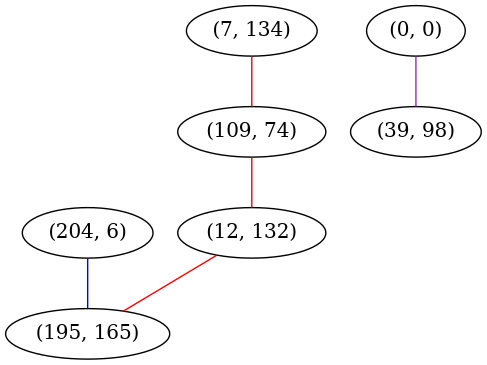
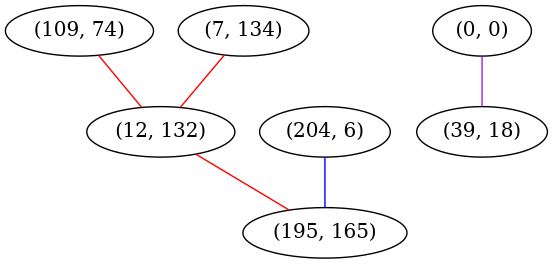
edge "(7, 134)" -- "(109, 74)": now "(7, 134)" -- "(12, 132)"
node "(39, 98)": label "(39, 98)" -> "(39, 18)"
